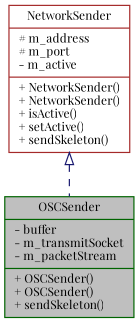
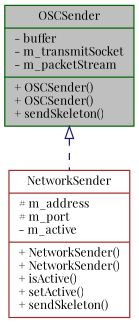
edge "OSCSender" -> "NetworkSender": reversed
